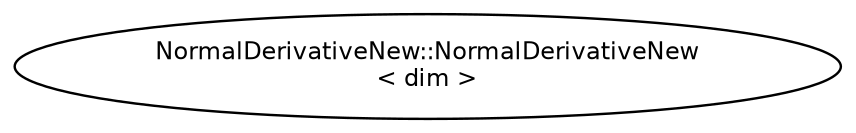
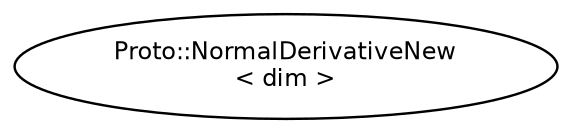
node "NormalDerivativeNew::NormalDerivativeNew < dim >": label "NormalDerivativeNew::NormalDerivativeNew < dim >" -> "Proto::NormalDerivativeNew < dim >"
